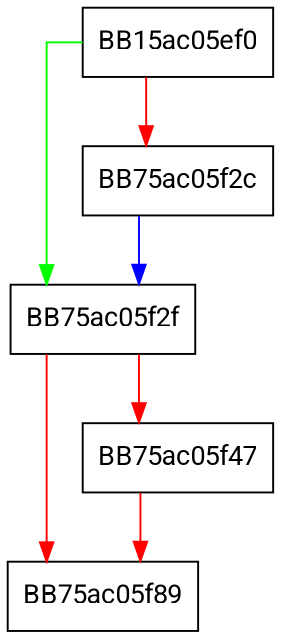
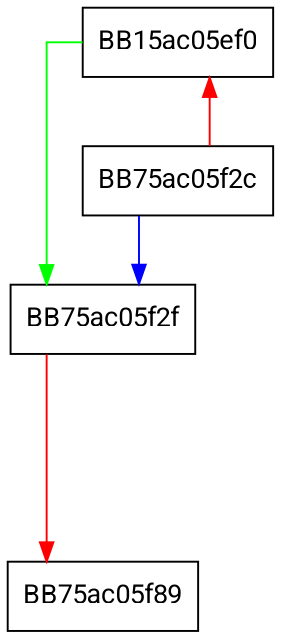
edge "BB15ac05ef0" -> "BB75ac05f2c": reversed
node "BB75ac05f47": removed
